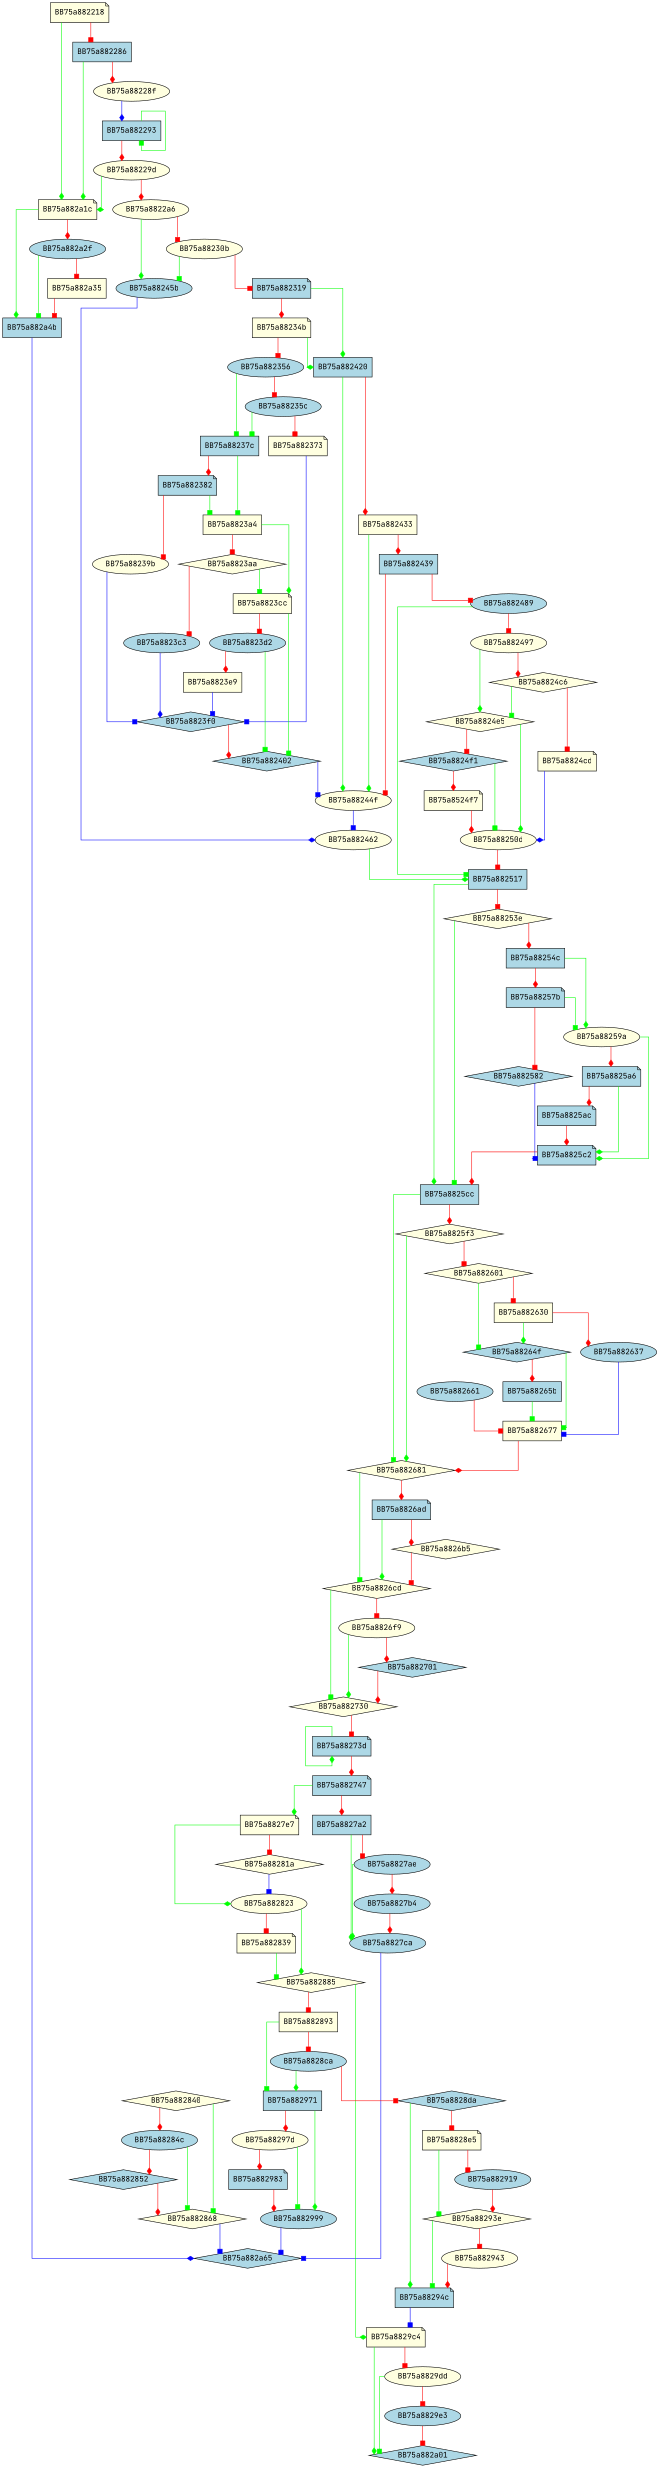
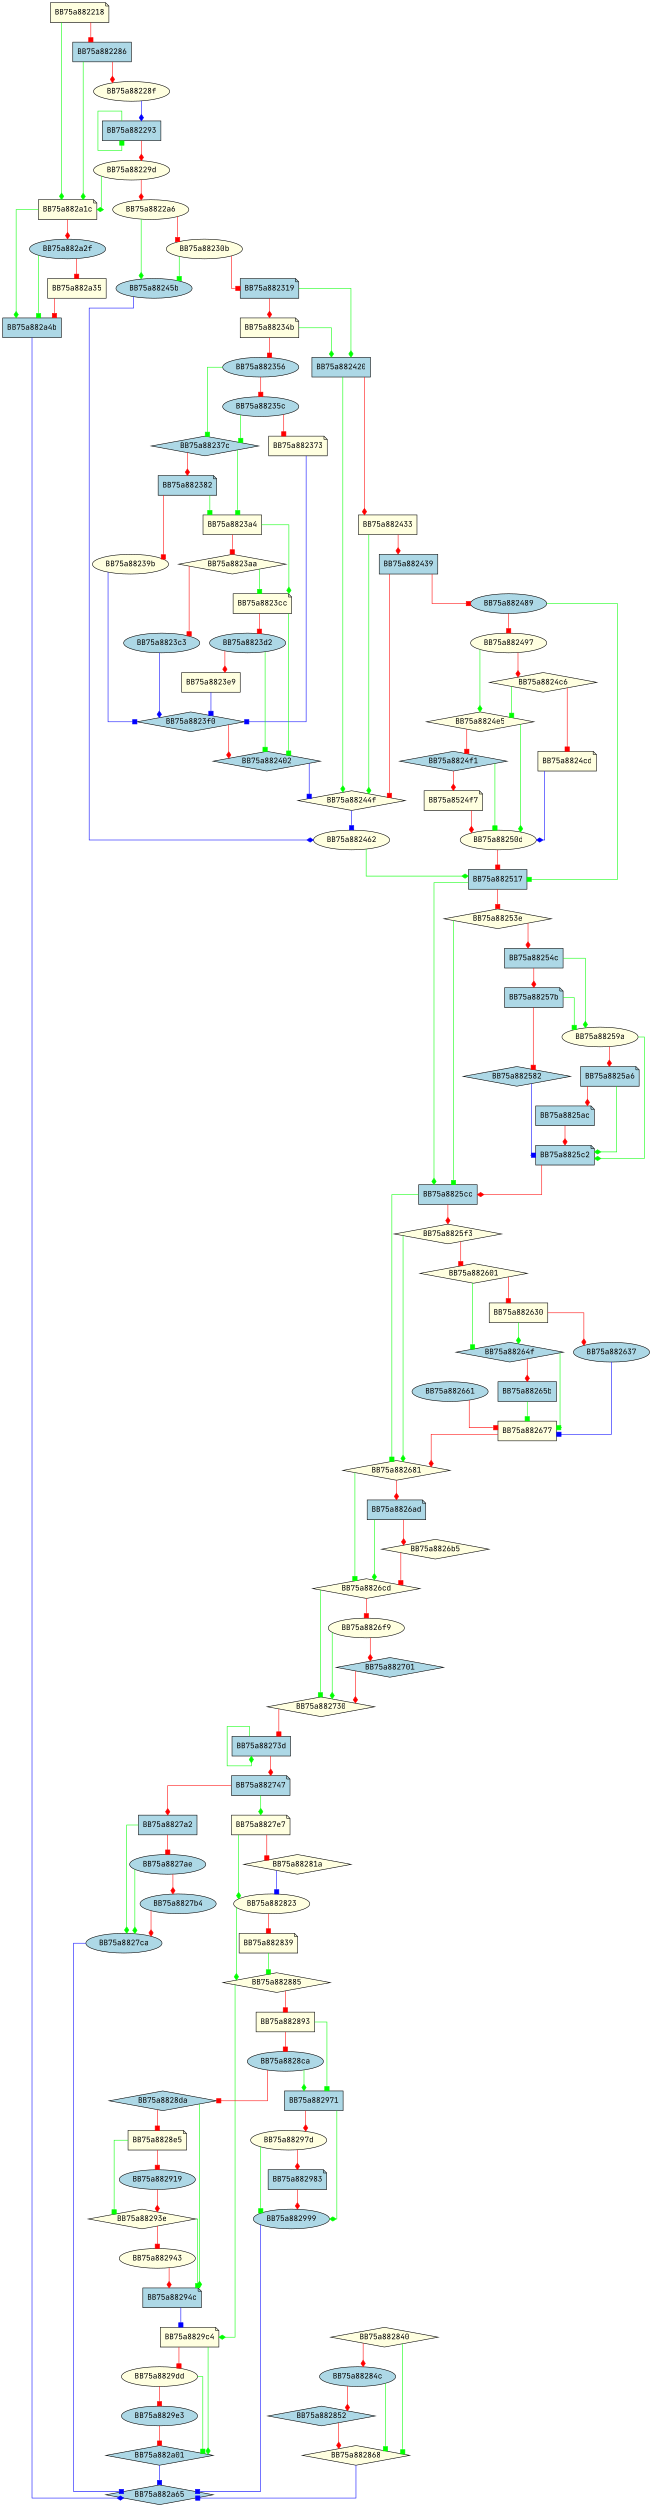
node "BB75a88237c": shape box -> diamond
node "BB75a88244f": shape ellipse -> diamond
node "BB75a88273d": shape note -> box
edge "BB75a882a01" -> "BB75a882a65": added
